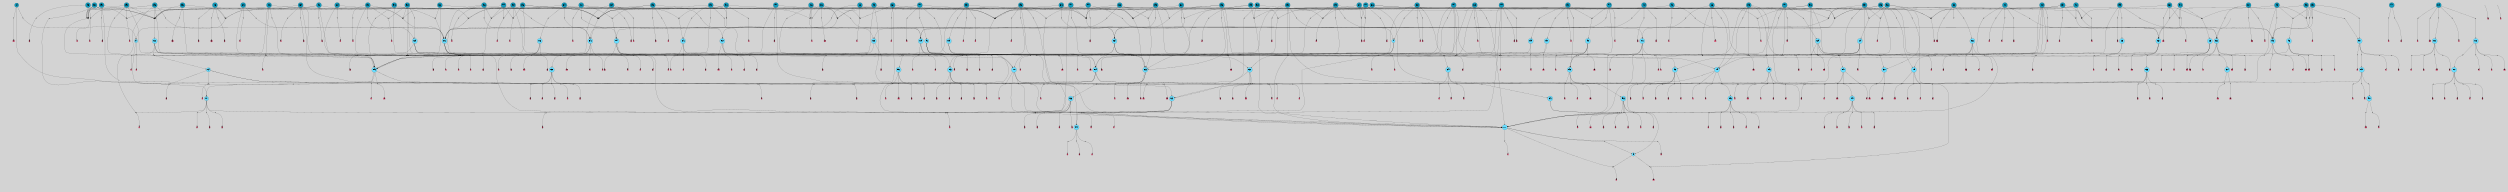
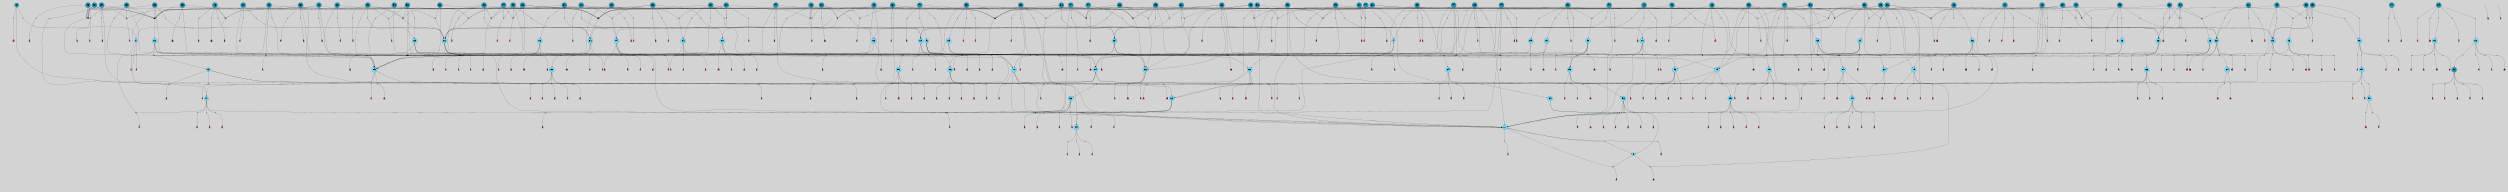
node "T881": removed
node "T727": fillcolor #66ddff -> #1199bb
